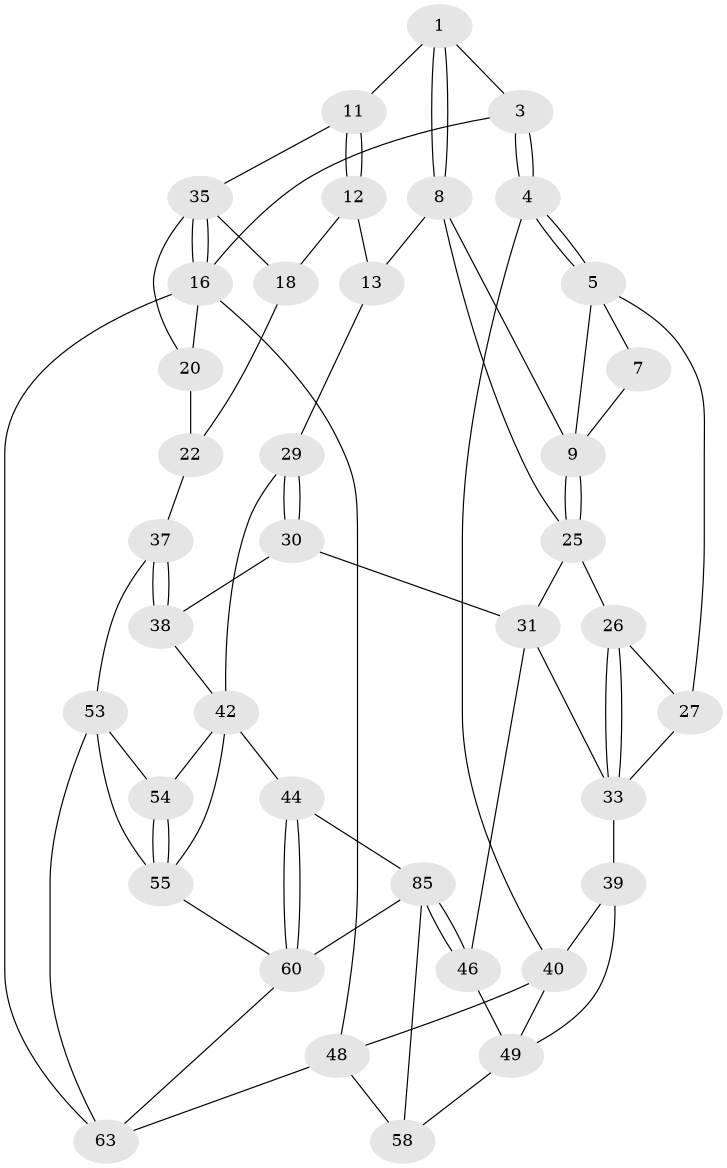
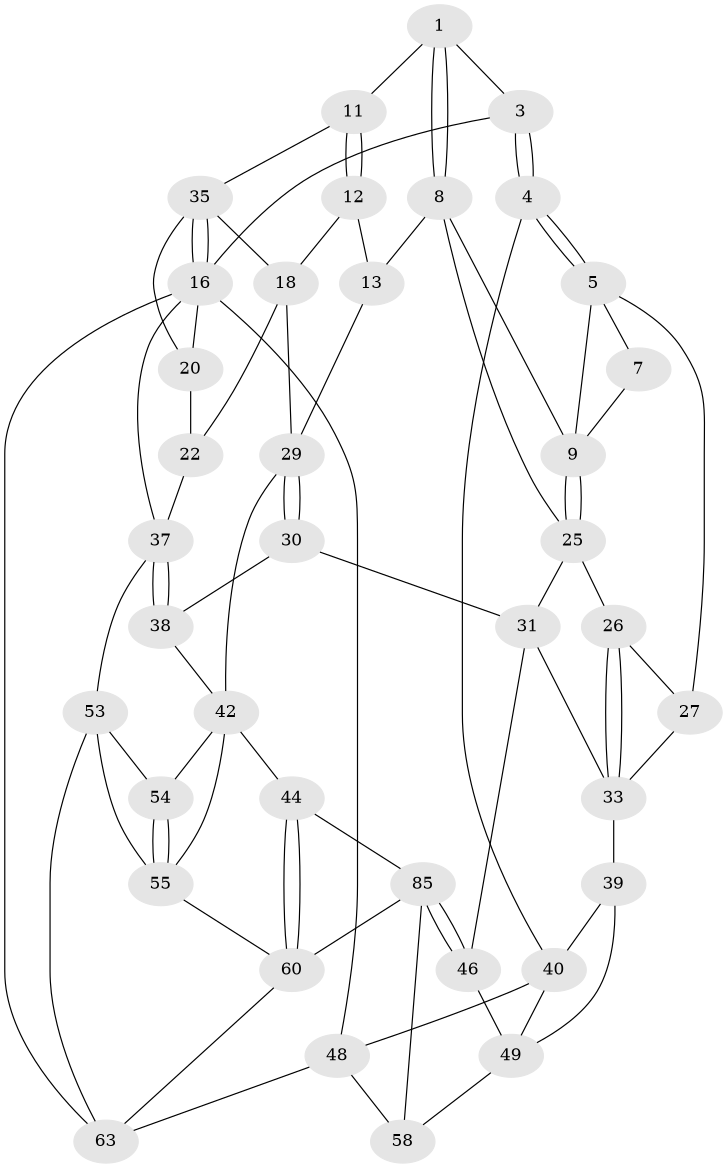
edge "18" -- "29": added
edge "16" -- "37": added
